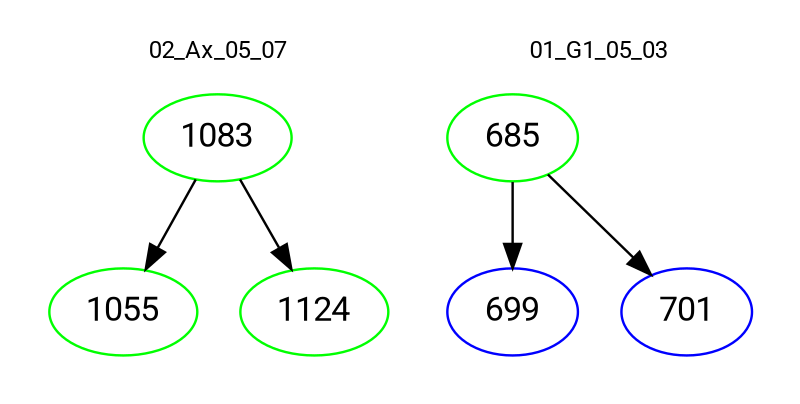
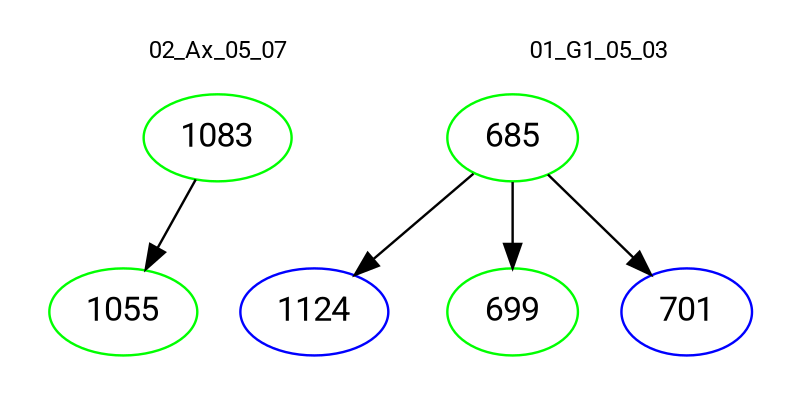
edge "1083" -> "1124": now "685" -> "1124"
node "1124": color green -> blue
node "699": color blue -> green
